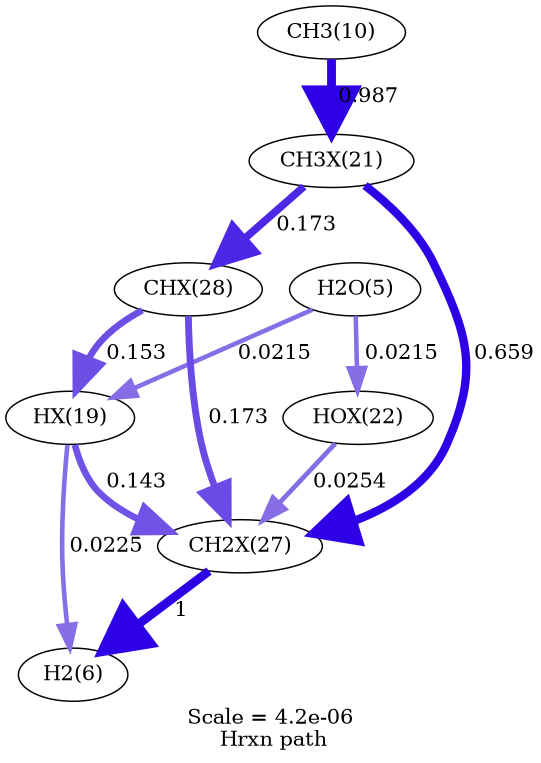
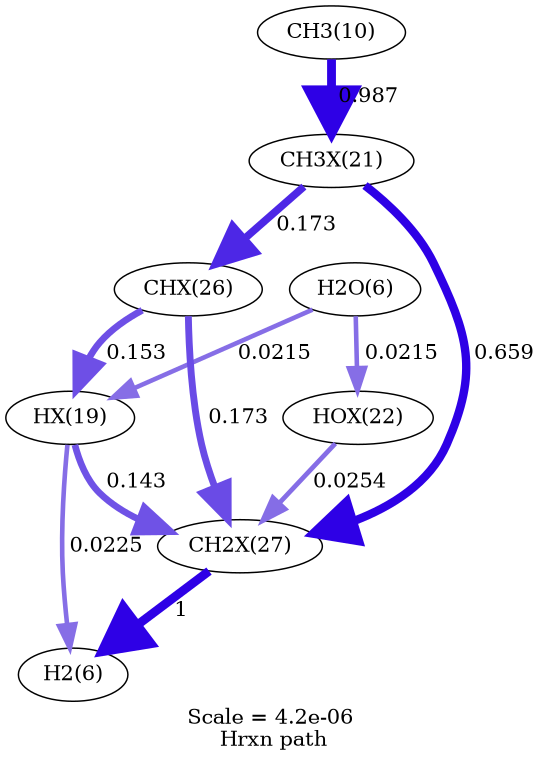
node "CHX(28)": label "CHX(28)" -> "CHX(26)"
node "H2O(5)": label "H2O(5)" -> "H2O(6)"
